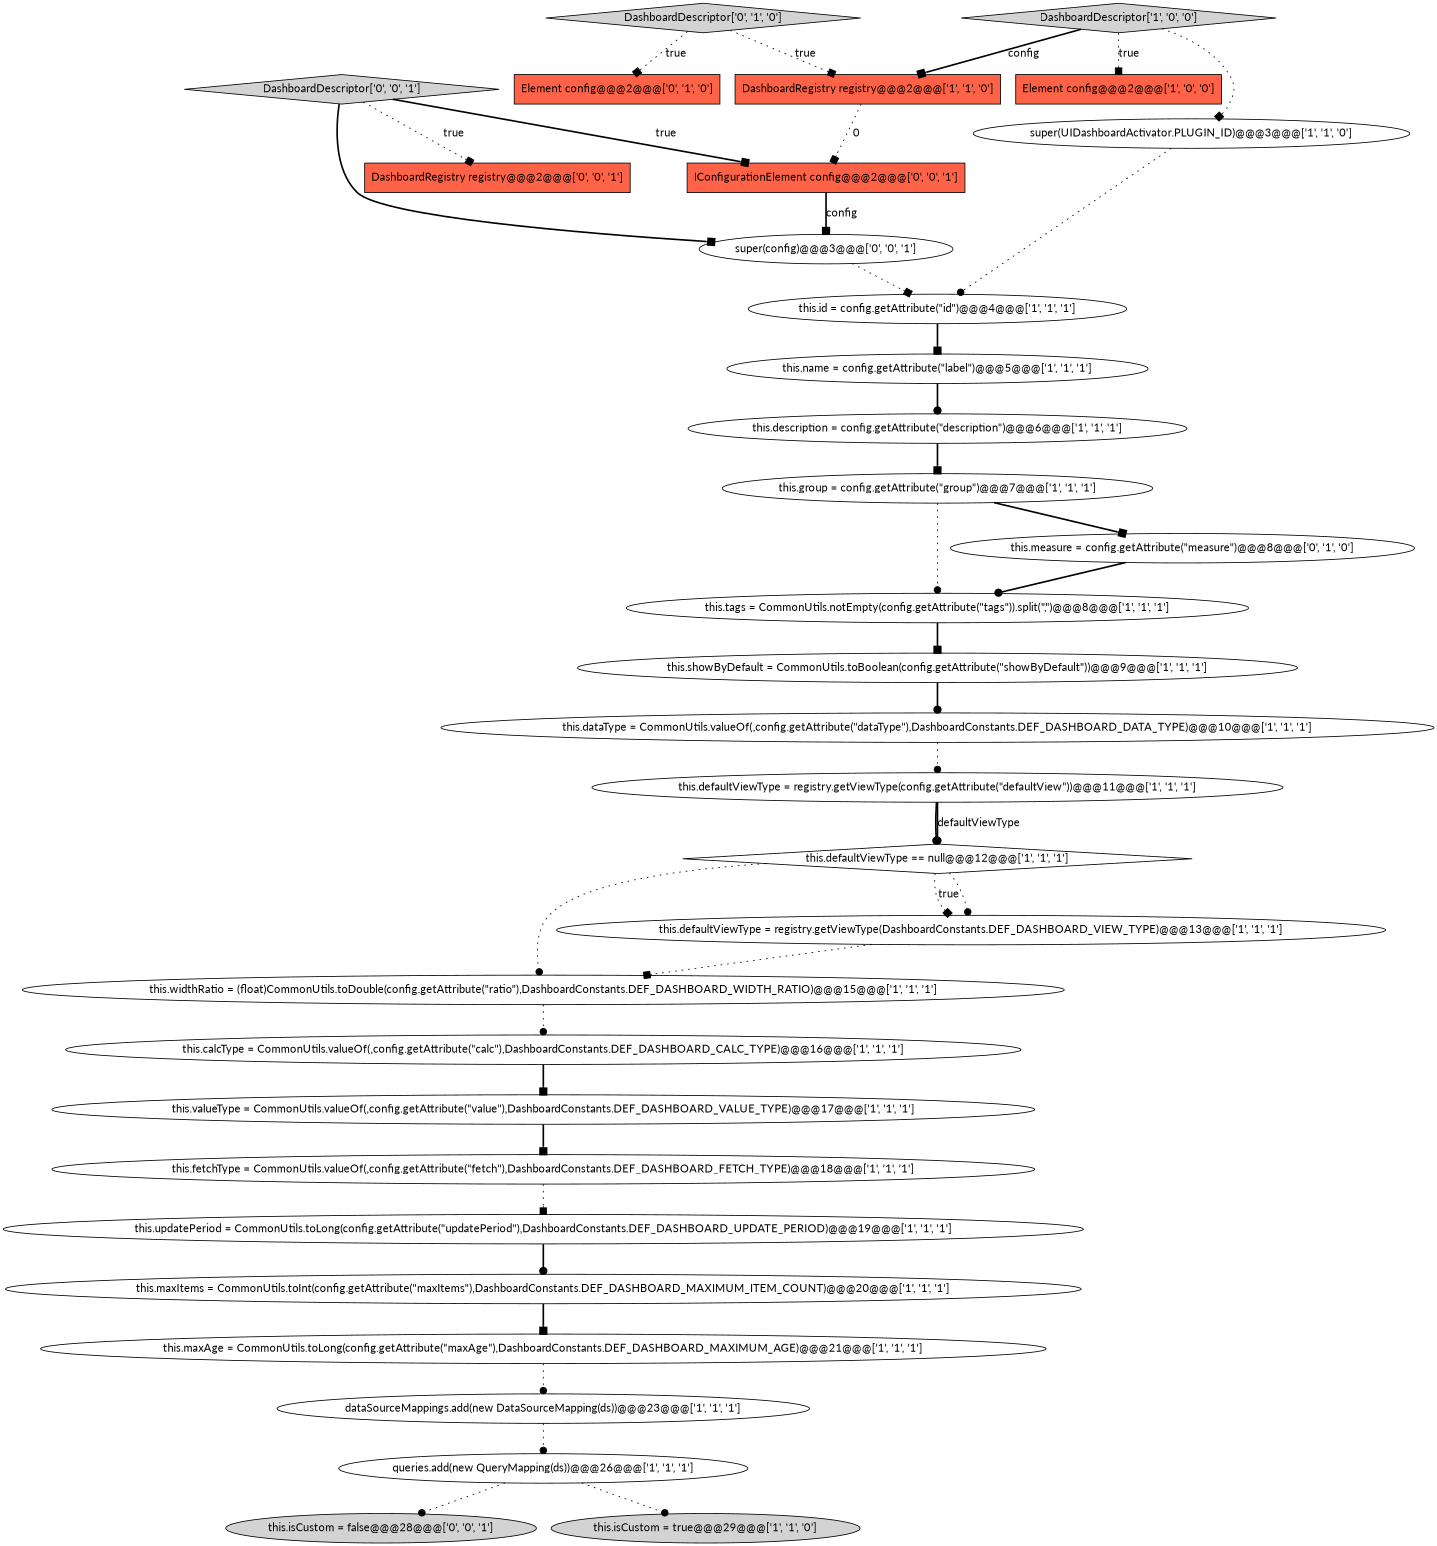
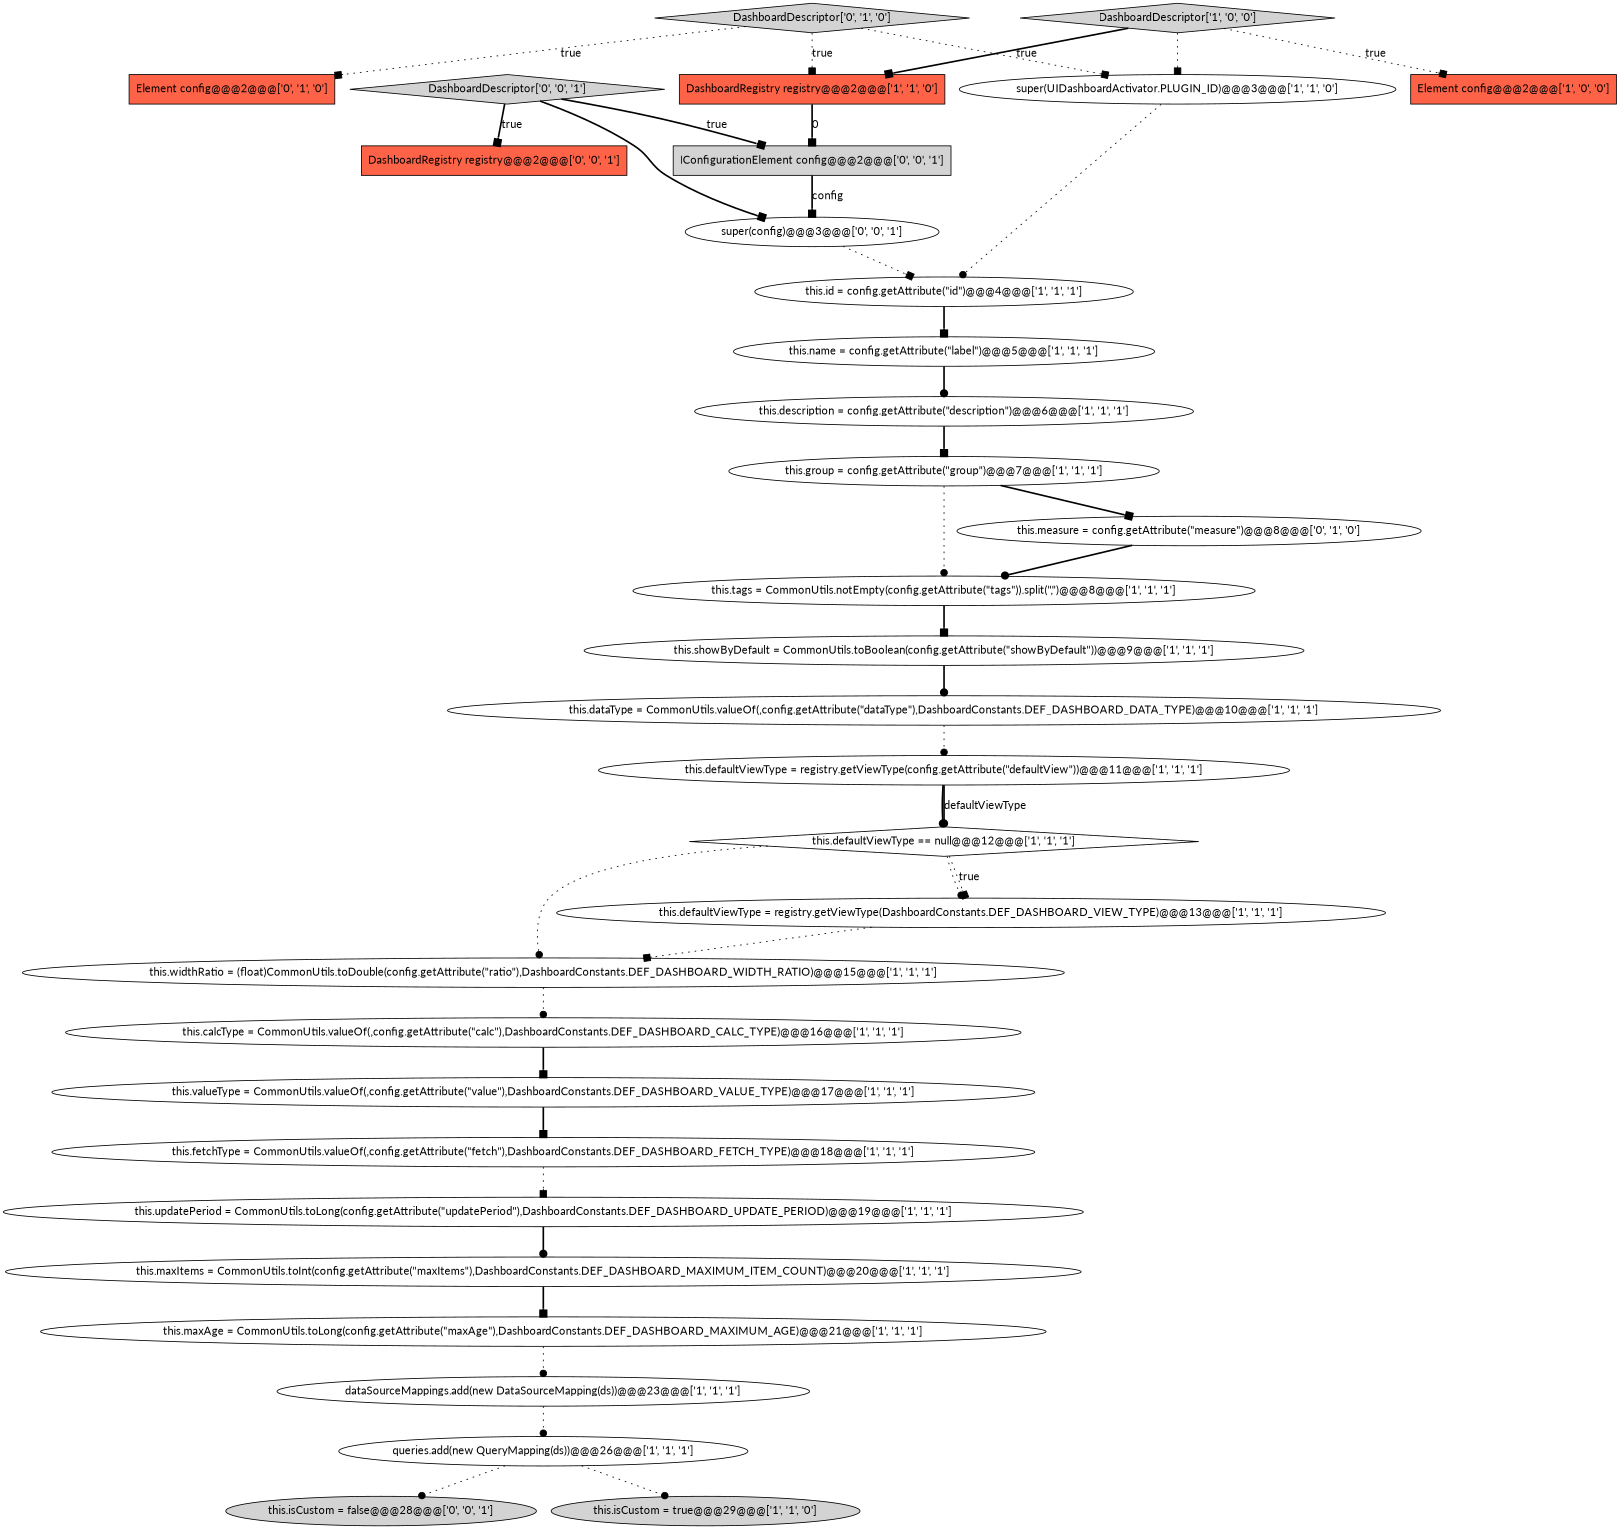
edge "DashboardDescriptor['0', '1', '0']" -> "super(UIDashboardActivator.PLUGIN_ID)@@@3@@@['1', '1', '0']": added
edge "DashboardDescriptor['1', '0', '0']" -> "DashboardRegistry registry@@@2@@@['1', '1', '0']": label "config" -> "true"
edge "DashboardRegistry registry@@@2@@@['1', '1', '0']" -> "IConfigurationElement config@@@2@@@['0', '0', '1']": style dotted -> bold
edge "DashboardDescriptor['0', '0', '1']" -> "DashboardRegistry registry@@@2@@@['0', '0', '1']": style dotted -> bold
node "IConfigurationElement config@@@2@@@['0', '0', '1']": fillcolor tomato -> lightgray
